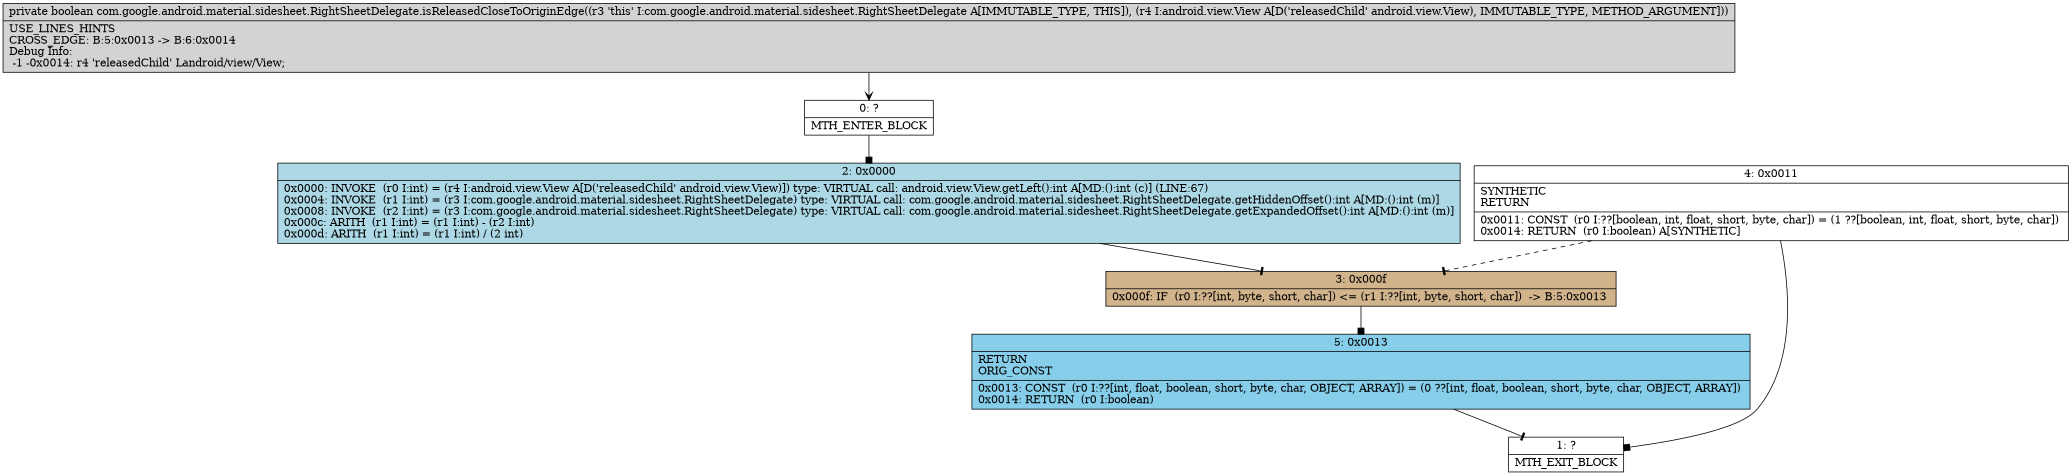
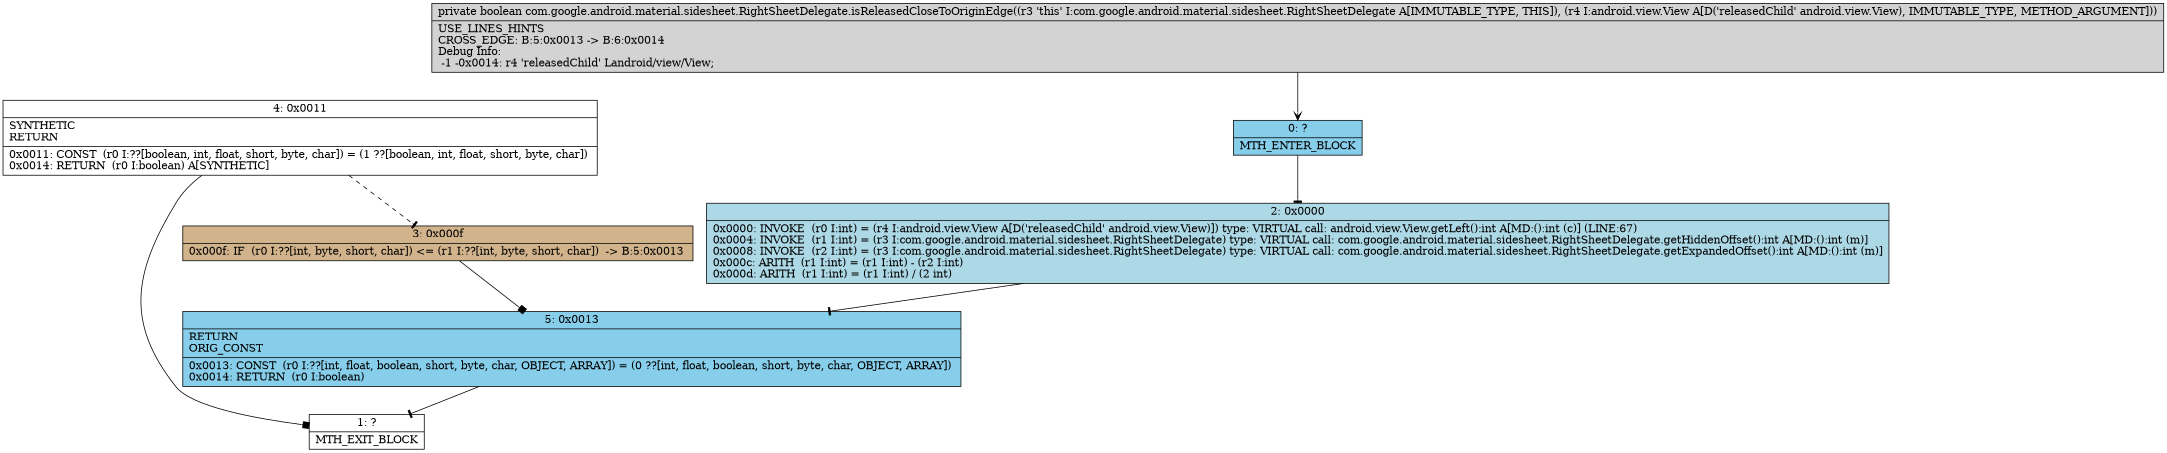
node "0: ?": fillcolor white -> skyblue
edge "0: ?" -> "2: 0x0000": arrowhead box -> tee
edge "2: 0x0000" -> "3: 0x000f": now "2: 0x0000" -> "5: 0x0013"
